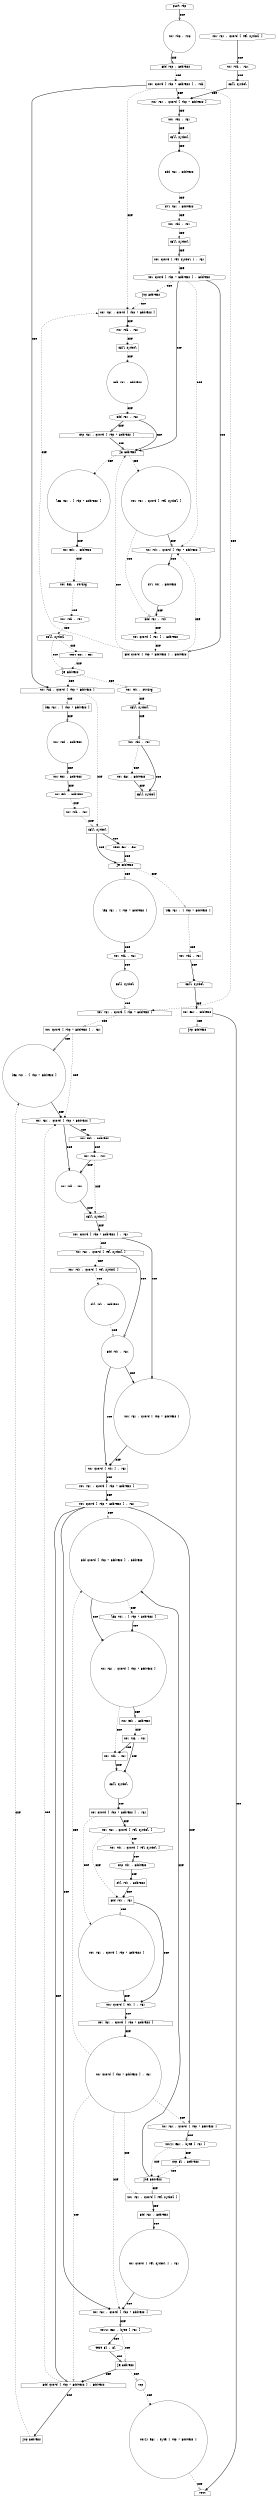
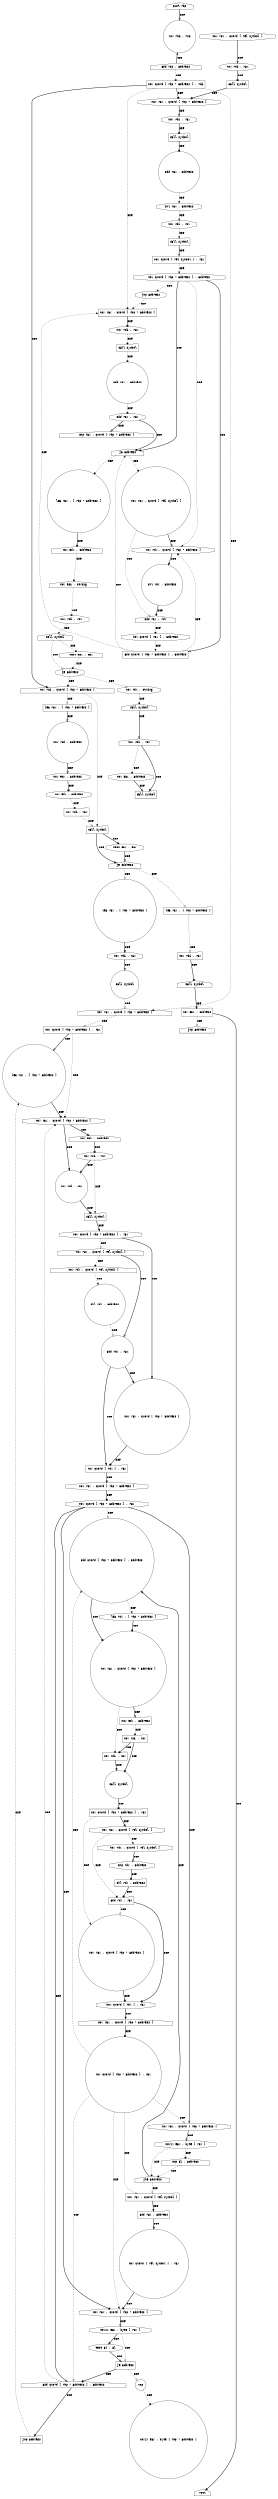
edge "mov rbp , rsp" -> "add rsp , address": reversed
edge "mov qword [ rbp - address ] , rdi" -> "mov rsi , qword [ rbp - address ]": arrowhead dot -> normal
edge "cmp rax , qword [ rbp - address ]" -> "ja address": removed, label "CFG"
edge "movzx eax , byte [ rbp - address ]" -> "retn": removed, label "DFG"
